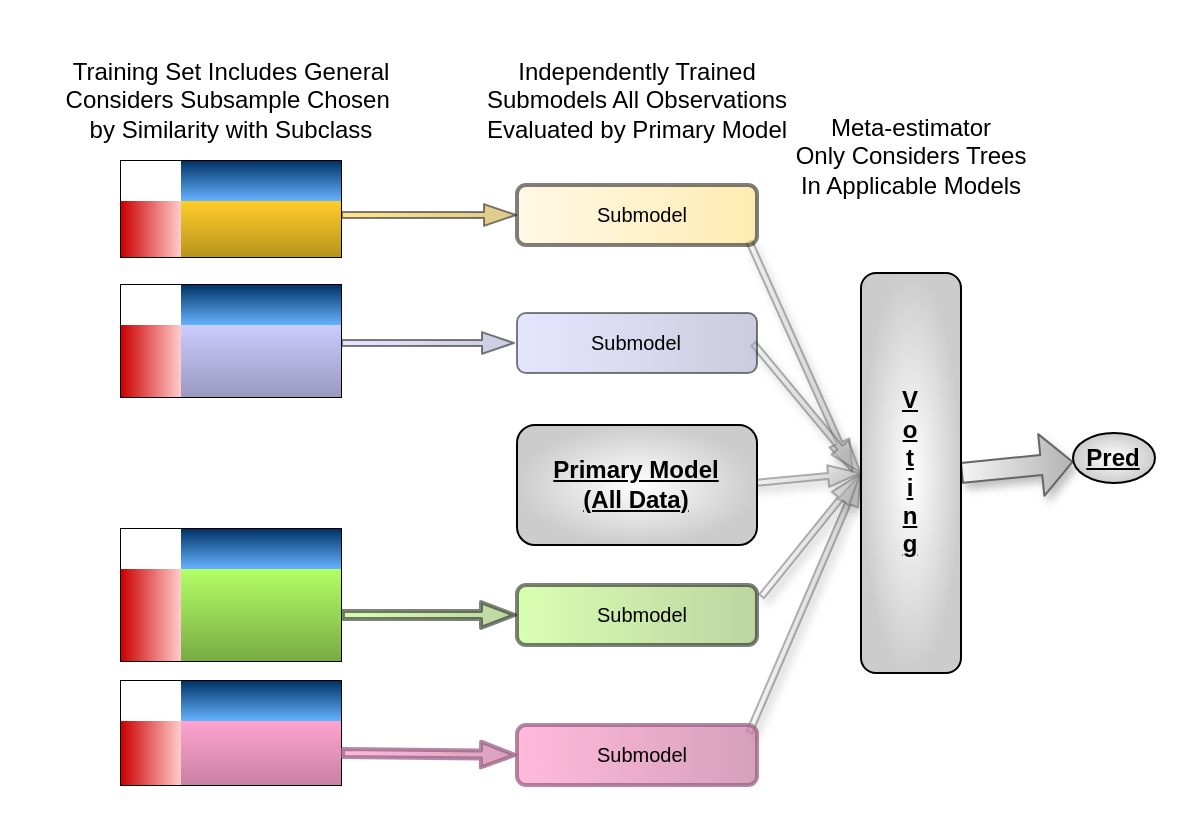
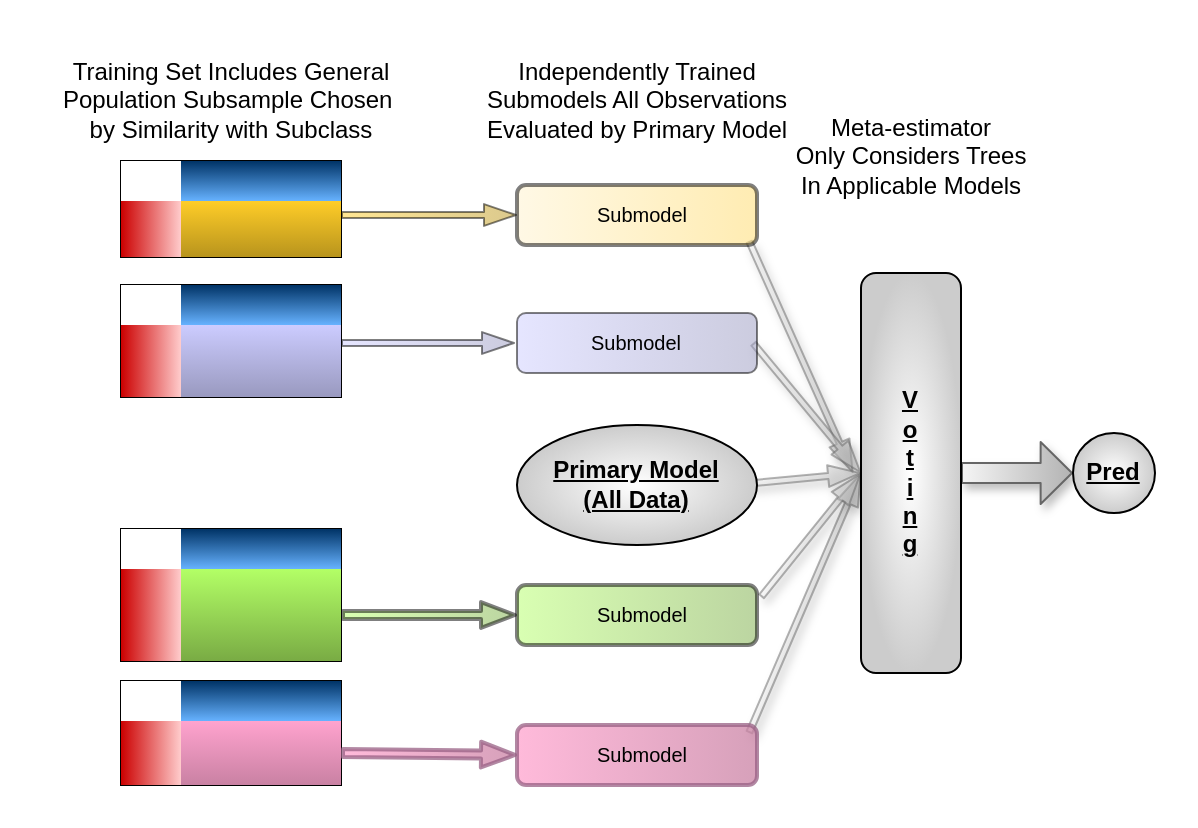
node "Training Set Includes General Considers Subsample Chosen by Similarity with Subclass": label "Training Set Includes General Considers Subsample Chosen by Similarity with Subclass" -> "Training Set Includes General Population Subsample Chosen by Similarity with Subclass"
node "Pred": size 82x50 -> 82x80
node "Primary Model (All Data)": shape rounded rectangle -> ellipse
